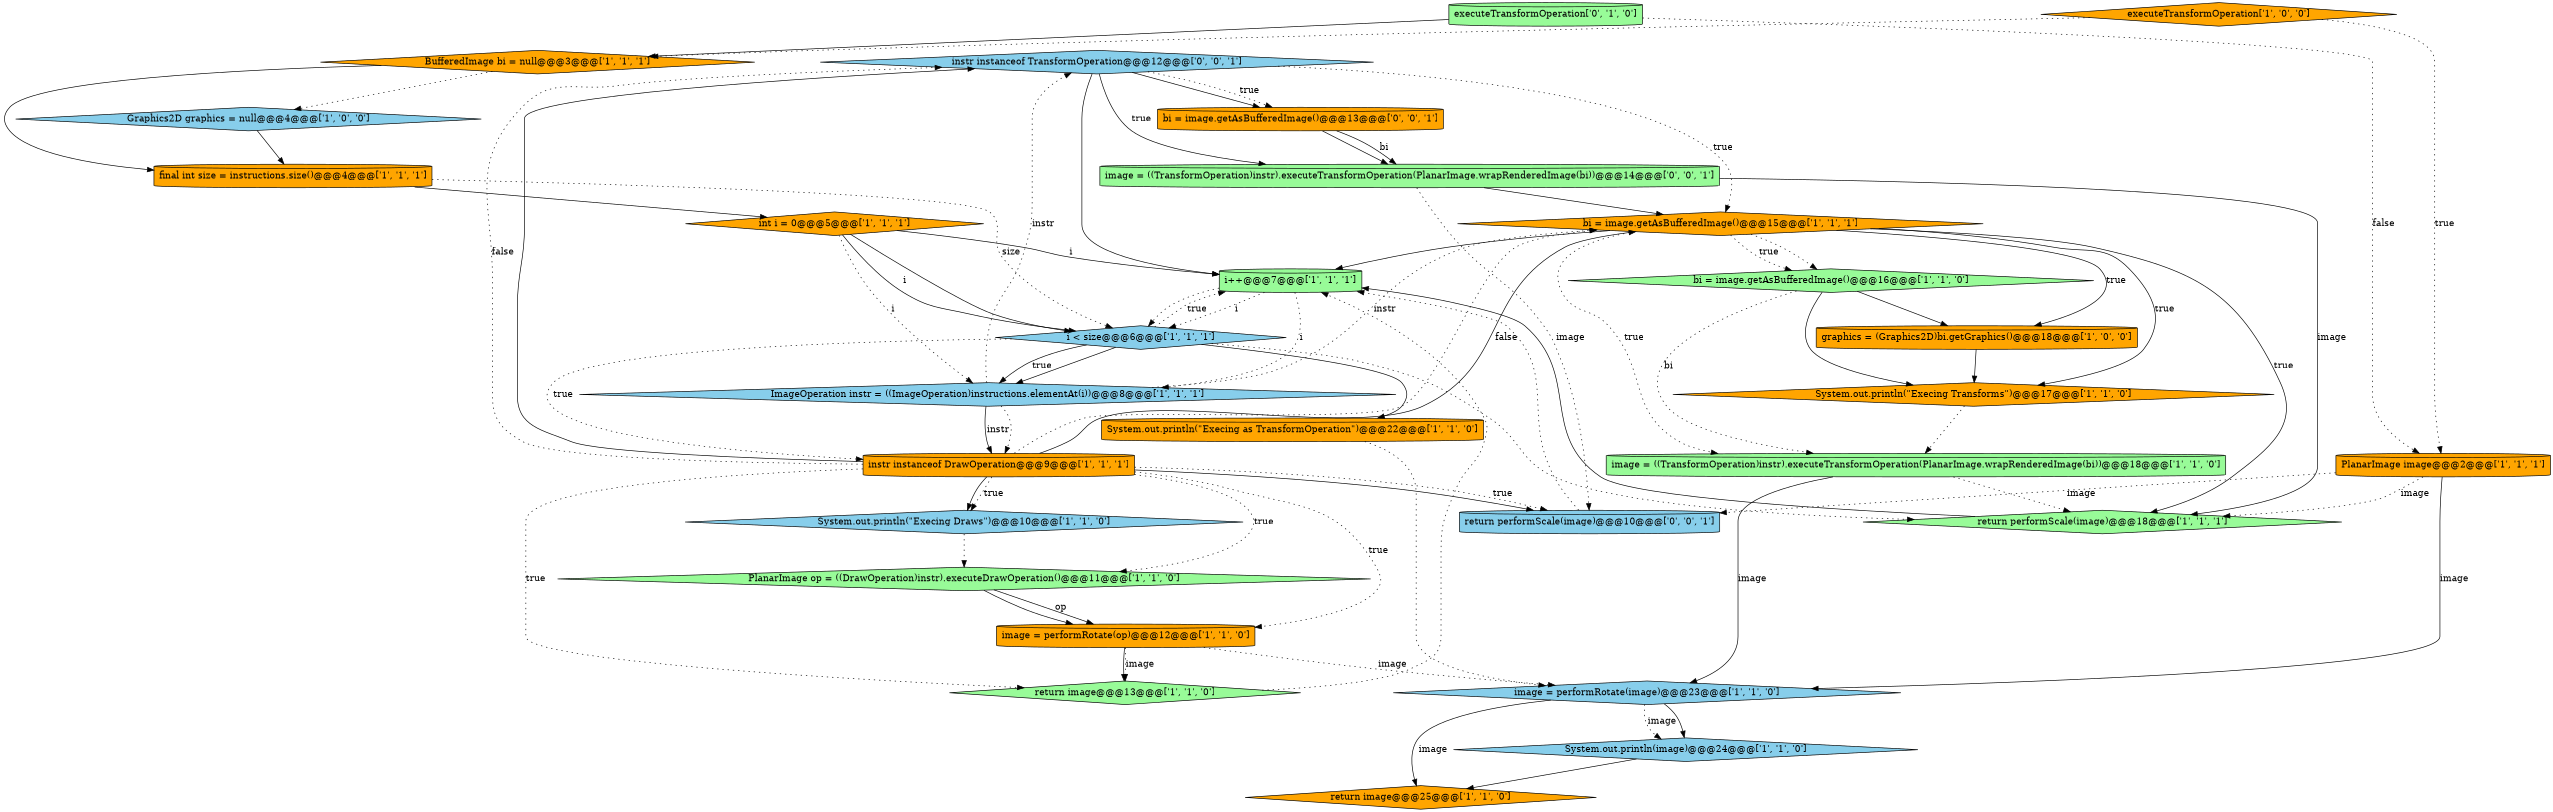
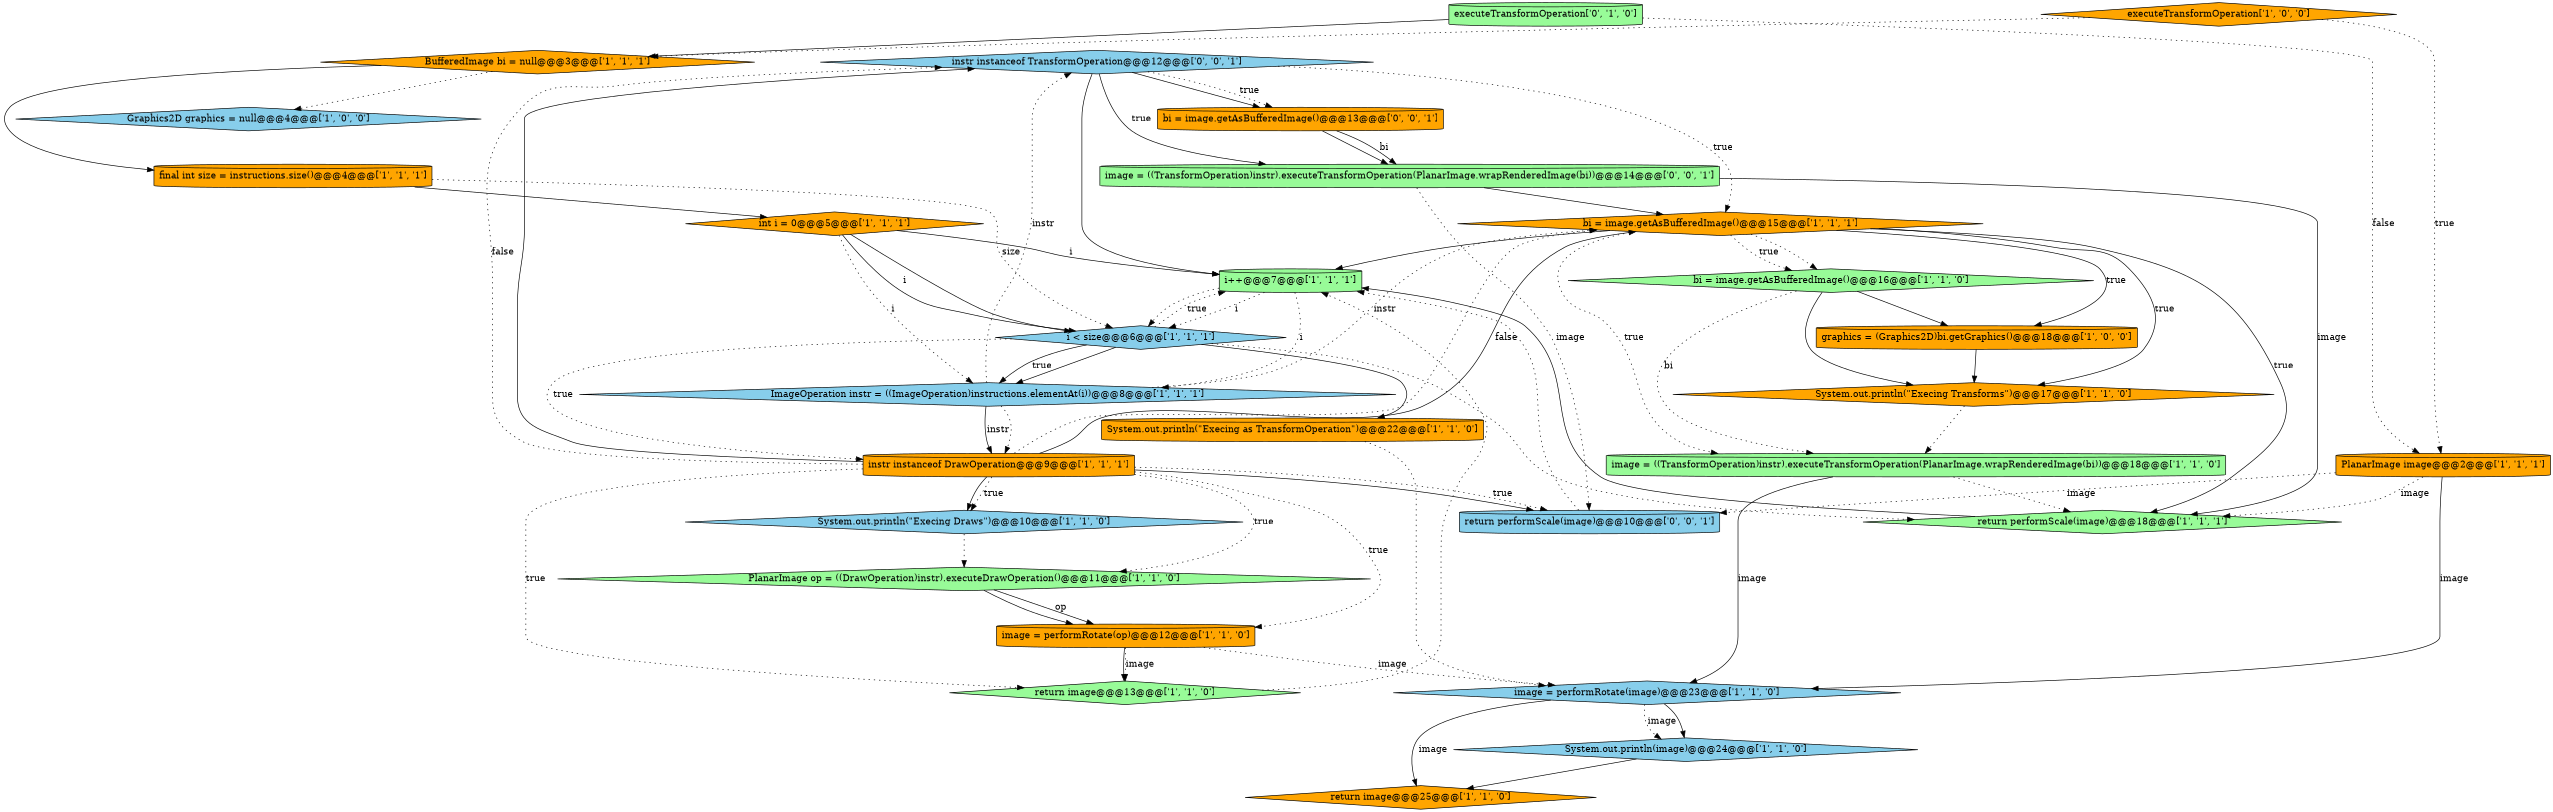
edge "Graphics2D graphics = null@@@4@@@['1', '0', '0']" -> "final int size = instructions.size()@@@4@@@['1', '1', '1']": removed
